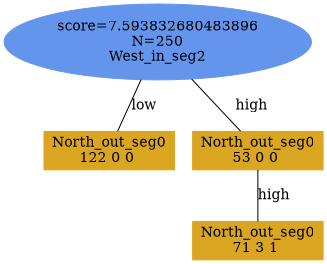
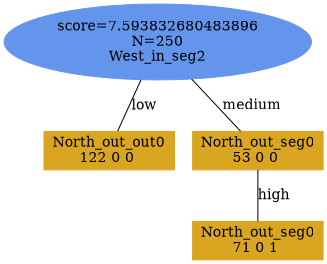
edge "score=7.593832680483896 N=250 West_in_seg2" -- "North_out_seg0 53 0 0": label "high" -> "medium"
node "North_out_seg0 122 0 0": label "North_out_seg0 122 0 0" -> "North_out_out0 122 0 0"
node "North_out_seg0 71 3 1": label "North_out_seg0 71 3 1" -> "North_out_seg0 71 0 1"
